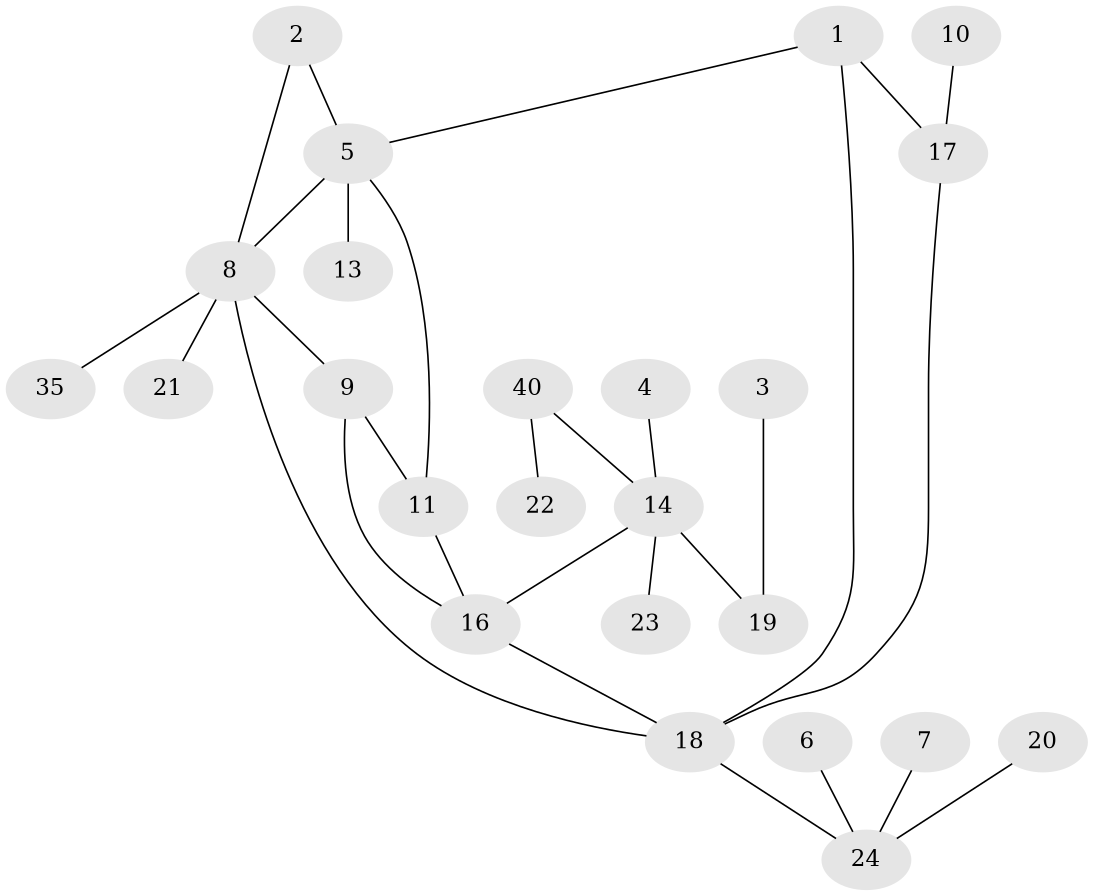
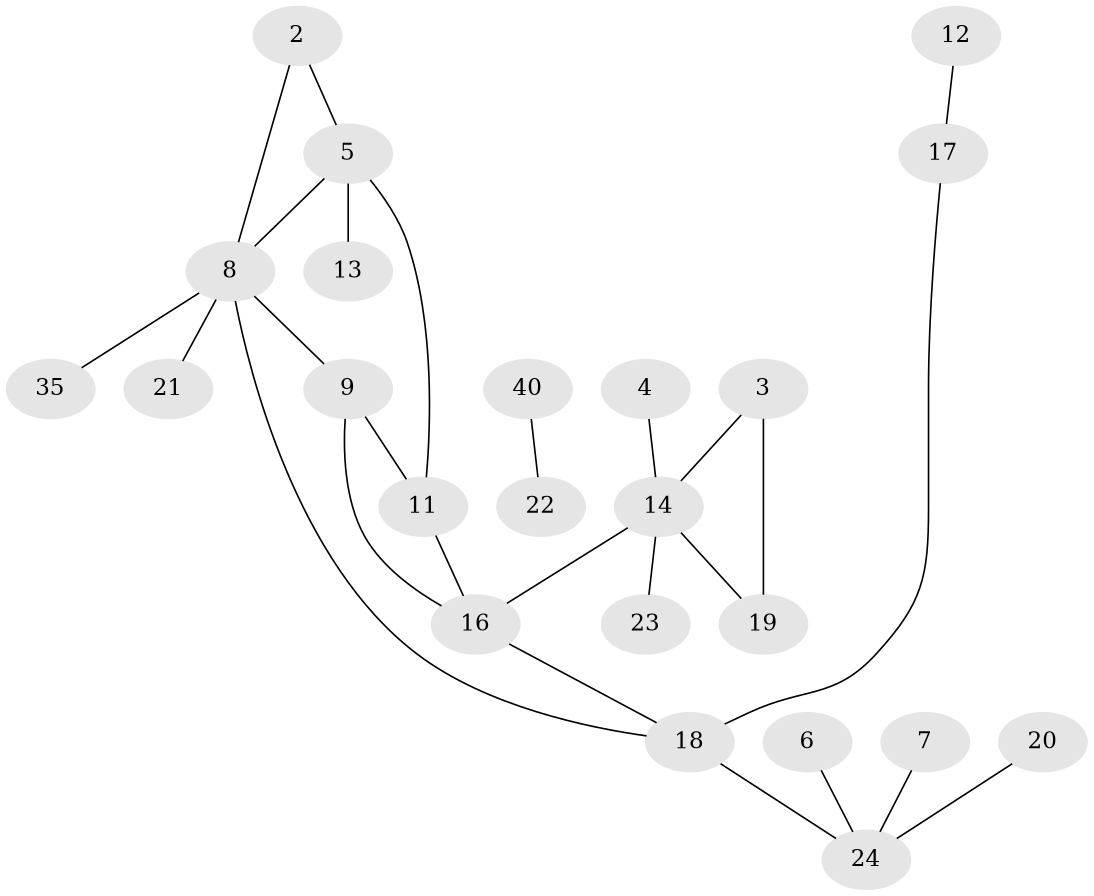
node "1": removed
node "10": label "10" -> "12"
edge "40" -- "14": now "3" -- "14"
